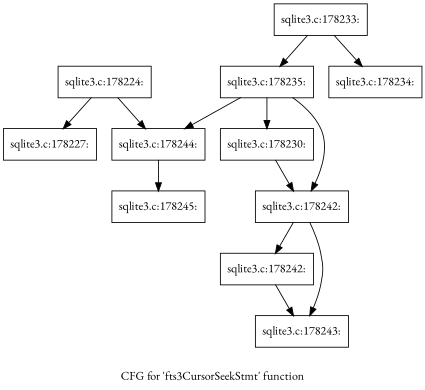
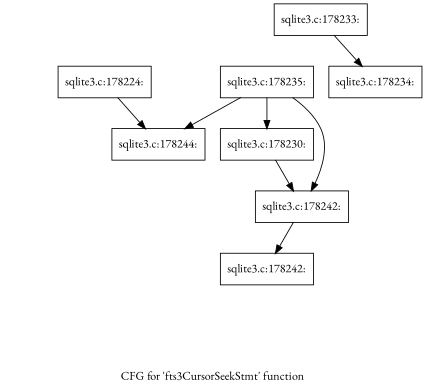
edge "sqlite3.c:178233:" -> "sqlite3.c:178235:": removed
node "sqlite3.c:178227:": removed
node "sqlite3.c:178245:": removed
node "sqlite3.c:178243:": removed
